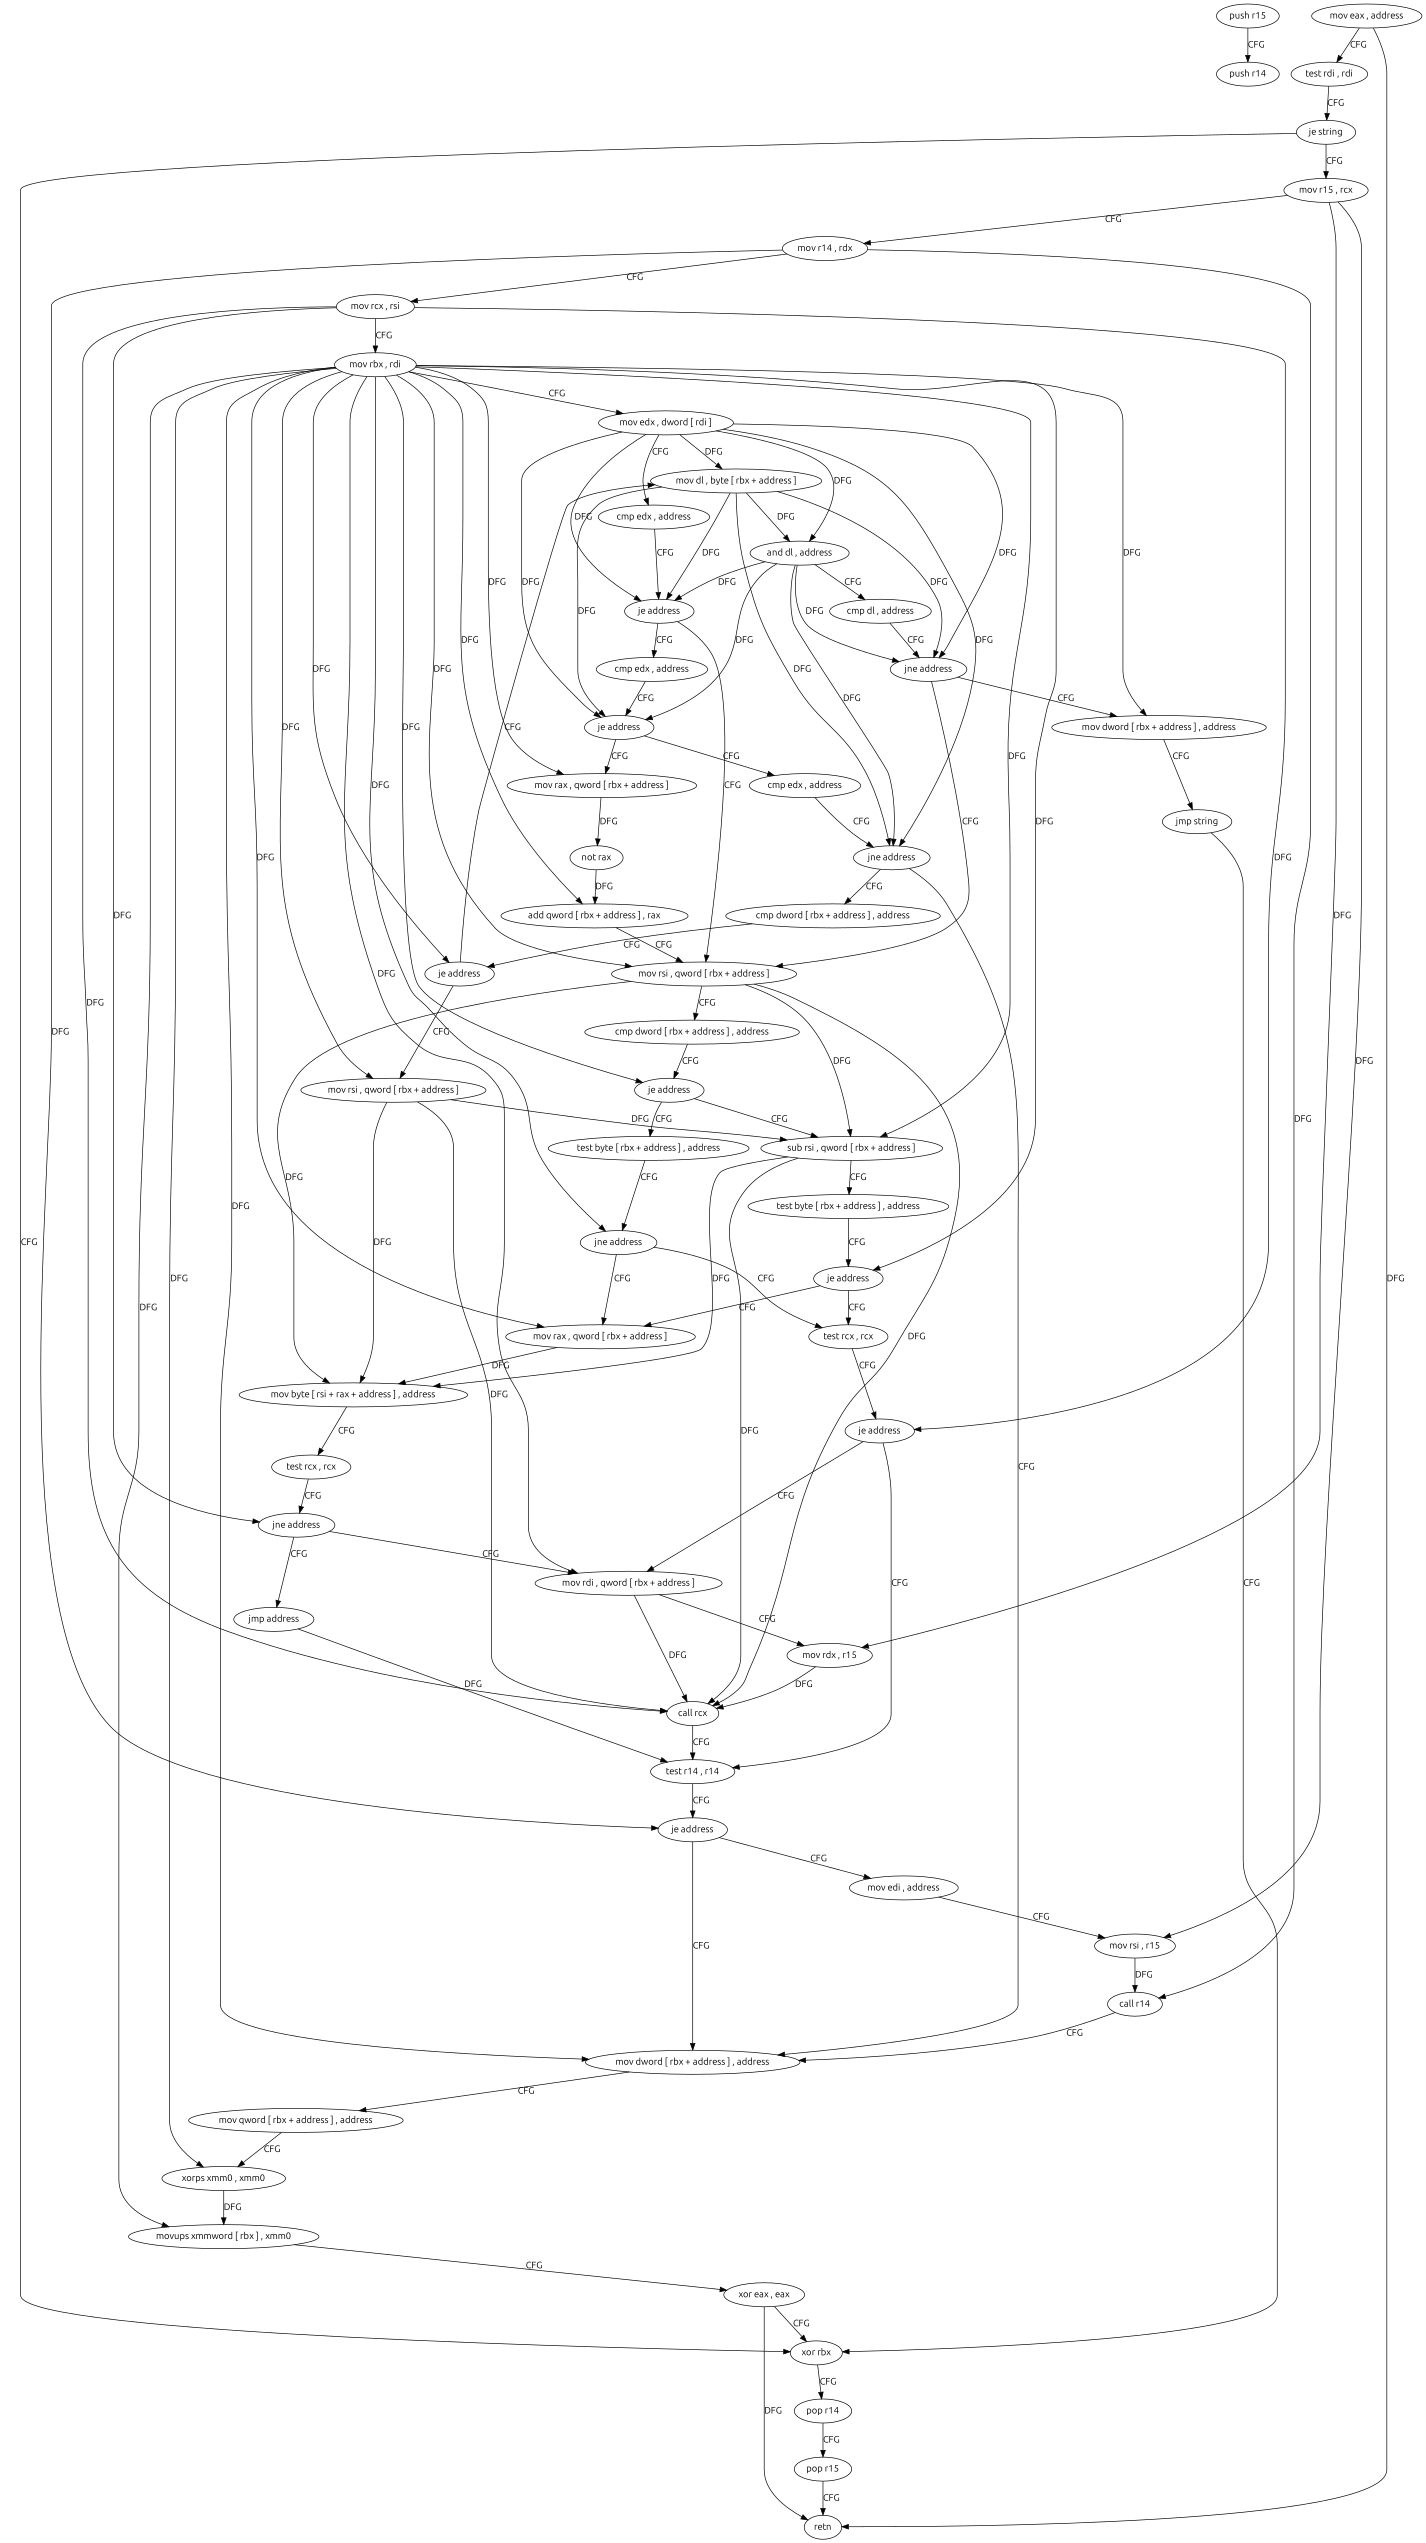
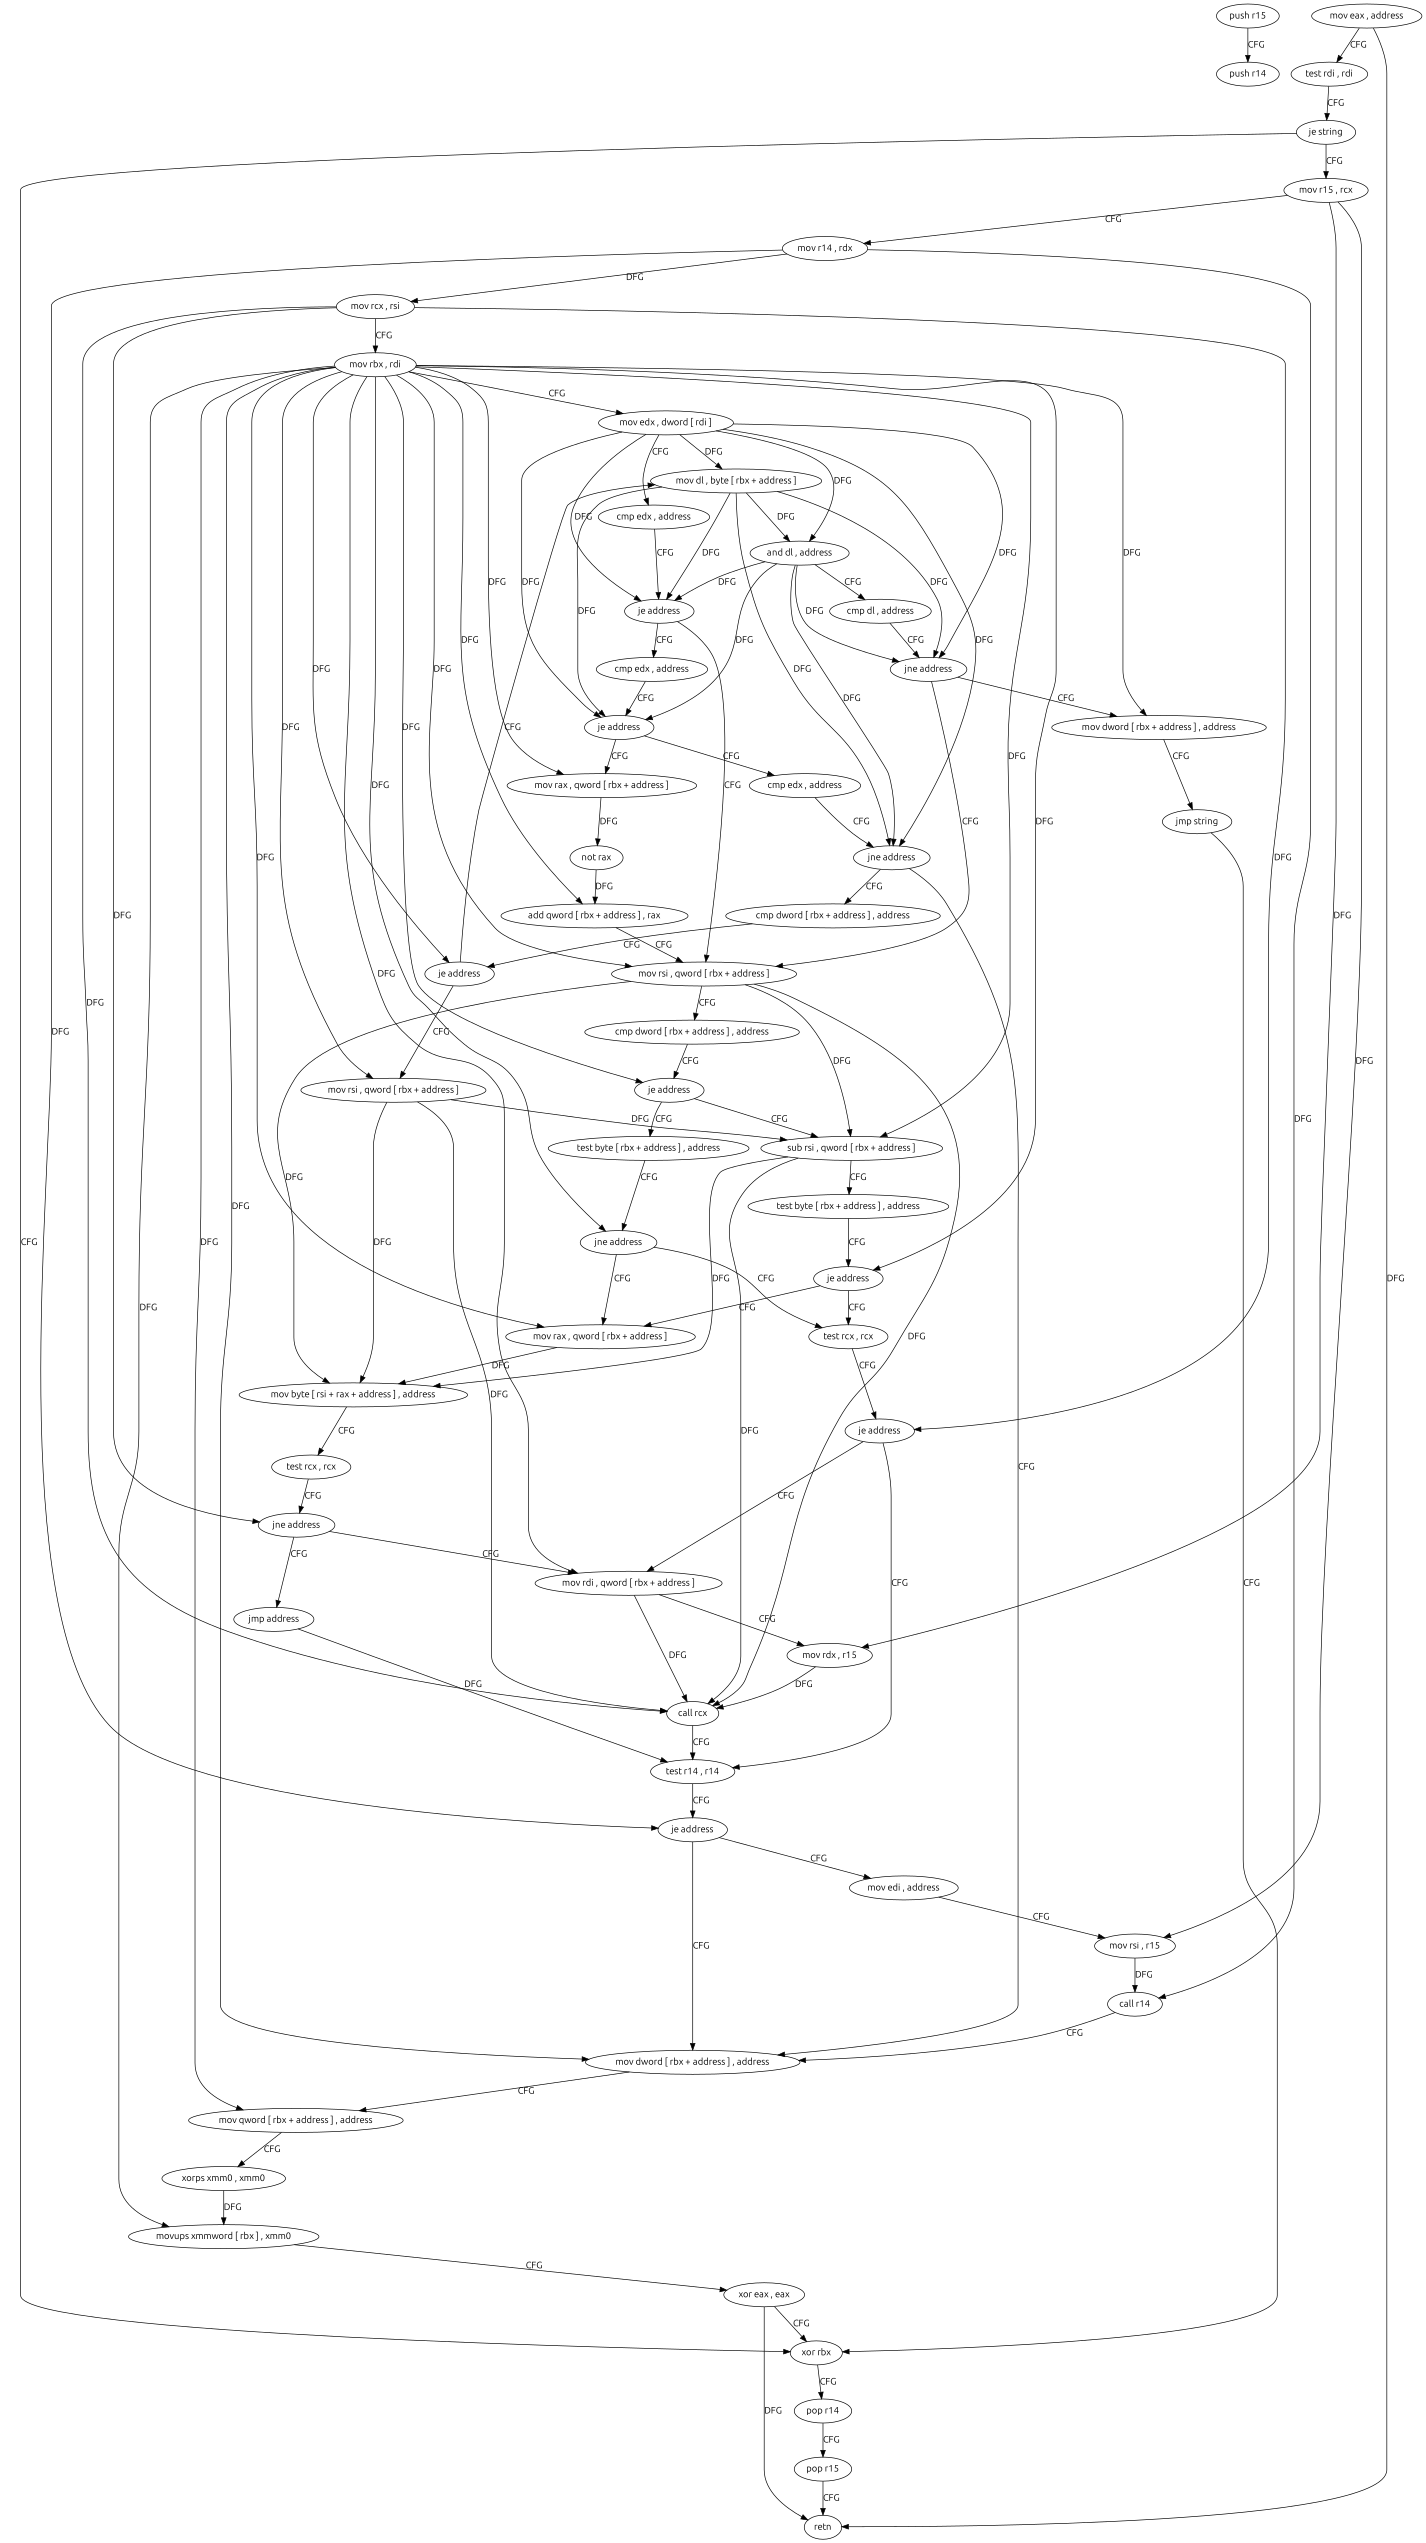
edge "mov r14 , rdx" -> "mov rcx , rsi": label "CFG" -> "DFG"
edge "mov rbx , rdi" -> "xorps xmm0 , xmm0": now "mov rbx , rdi" -> "mov qword [ rbx + address ] , address"
